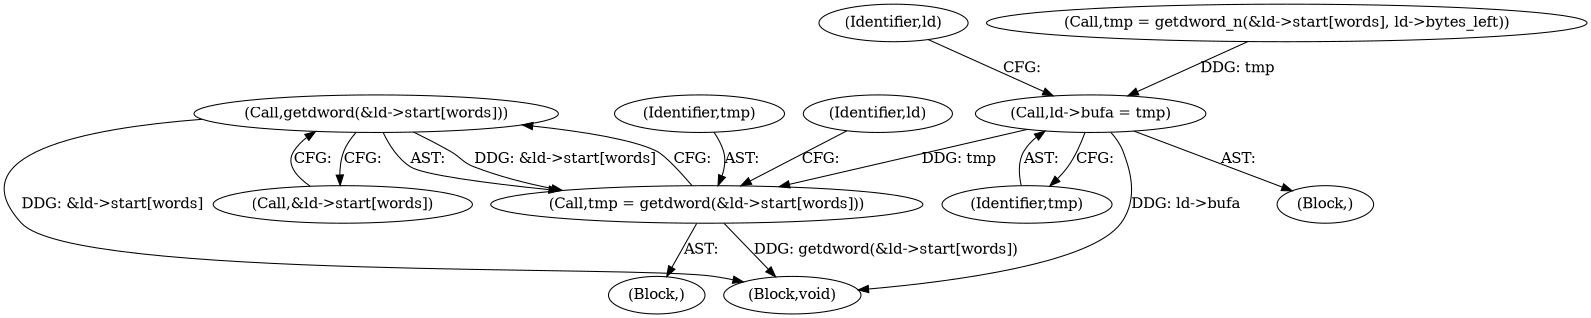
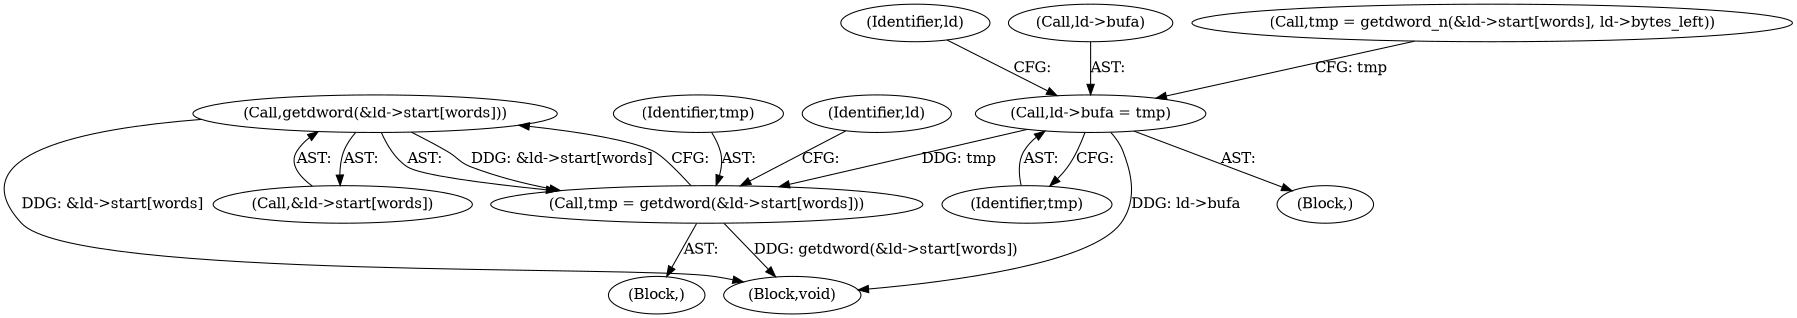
node "(Call,ld->bufa)": added
edge "(Call,tmp = getdword_n(&ld->start[words], ld->bytes_left))" -> "(Call,ld->bufa = tmp)": label "DDG: tmp" -> "CFG: tmp"
edge "(Call,&ld->start[words])" -> "(Call,getdword(&ld->start[words]))": label "CFG: " -> "AST: "
edge "(Call,getdword(&ld->start[words]))" -> "(Call,&ld->start[words])": label "CFG: " -> "AST: "
